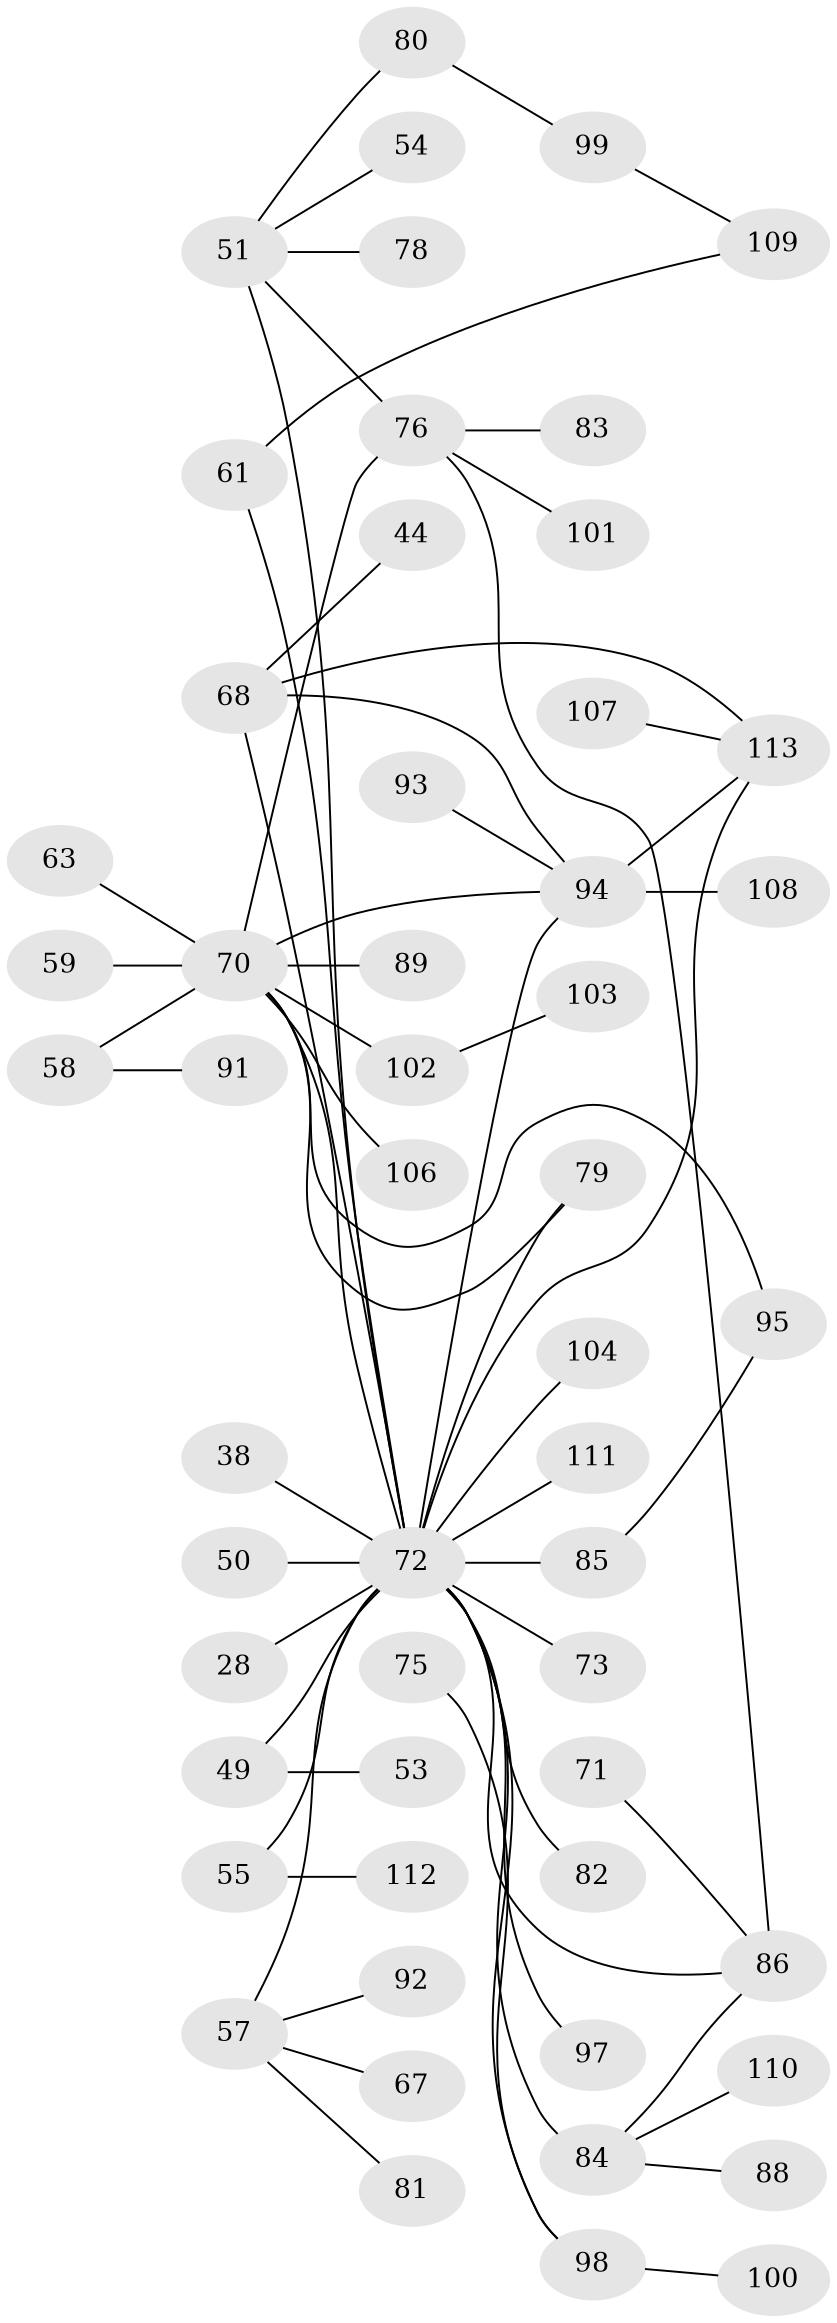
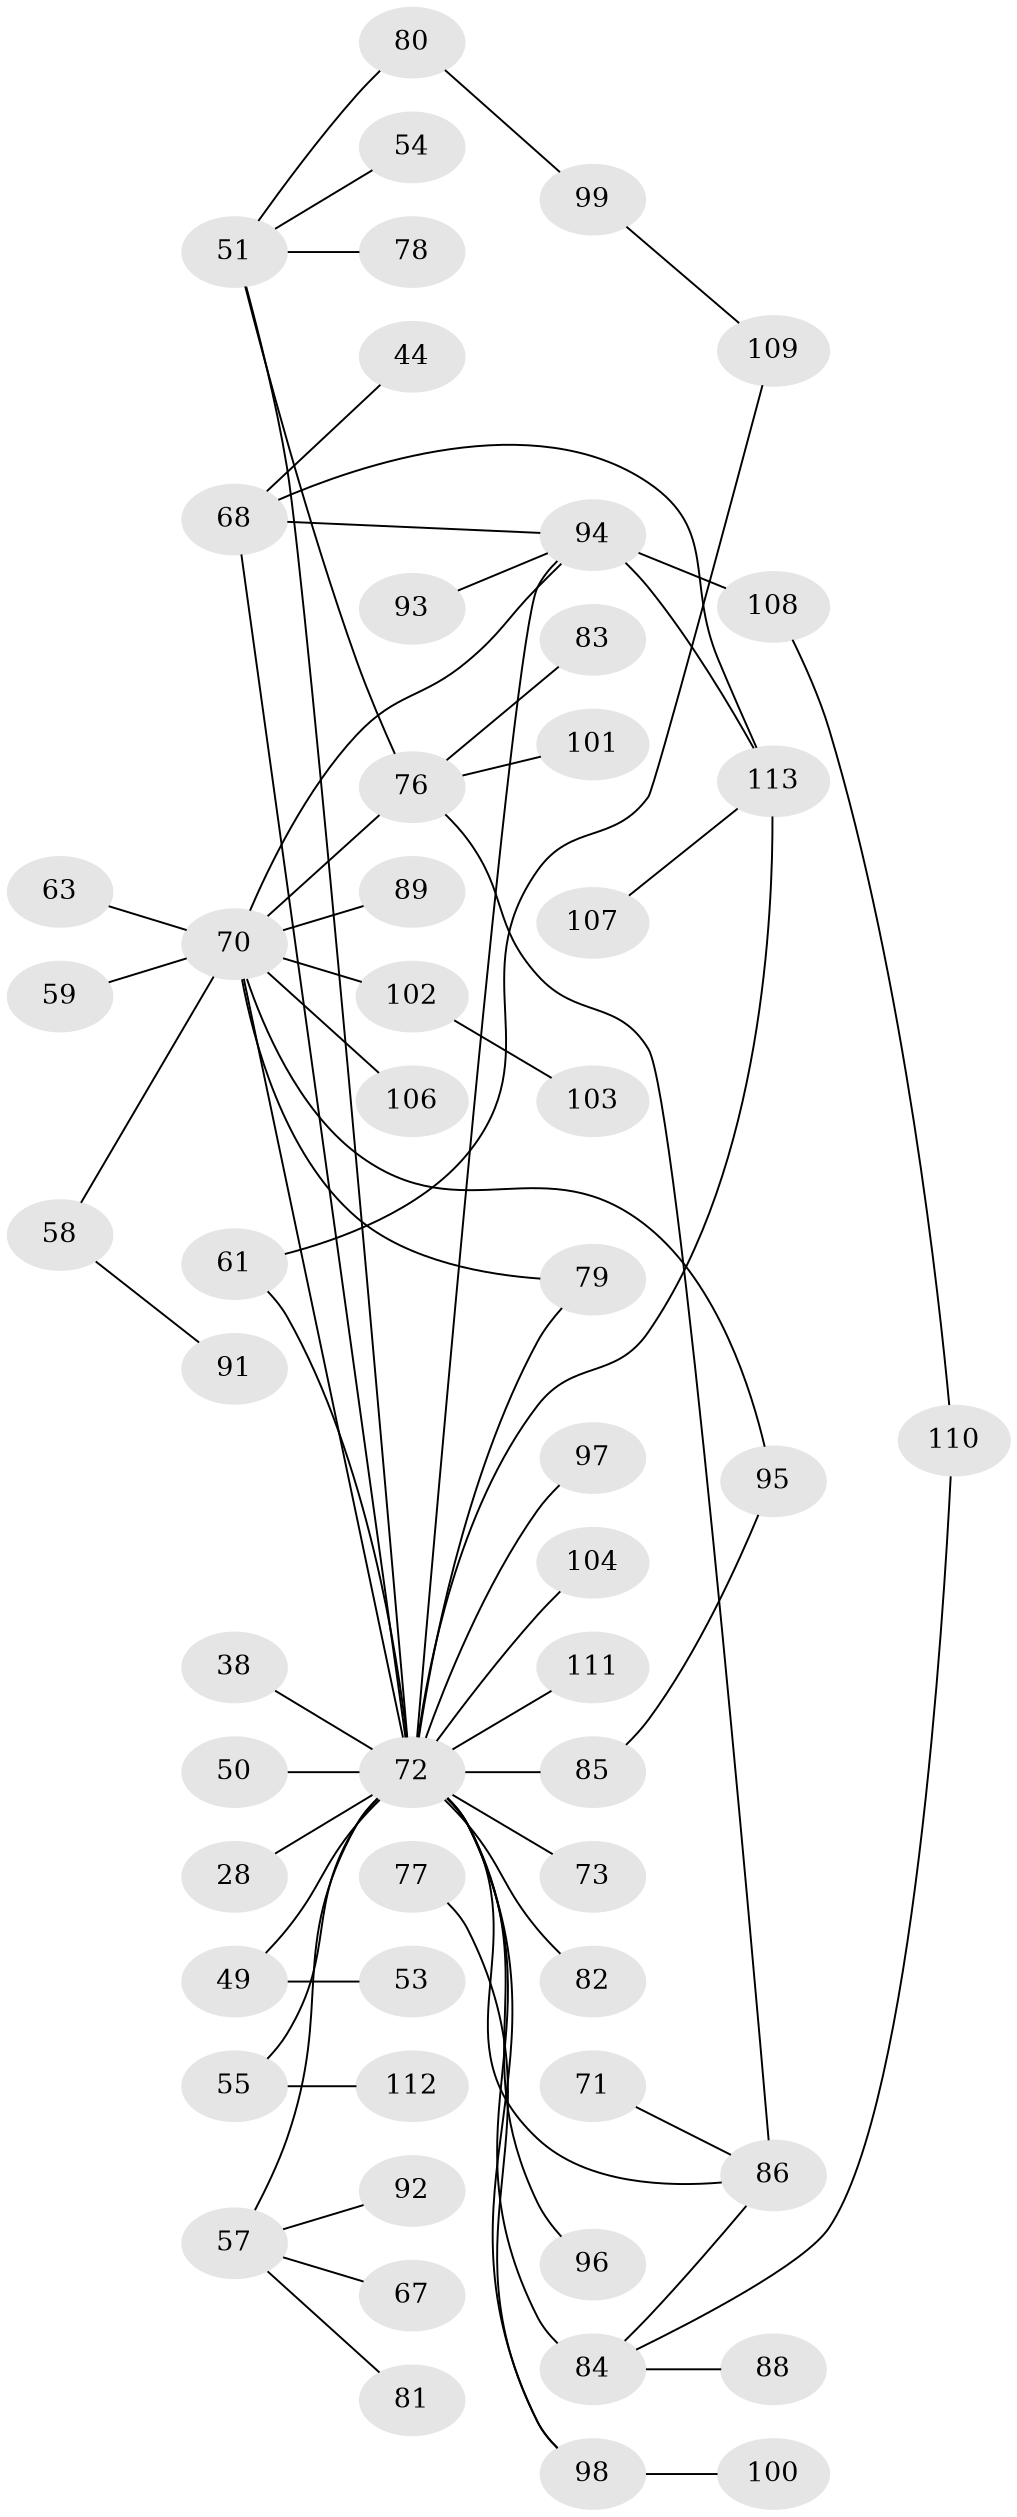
edge "108" -- "110": added
node "75": label "75" -> "77"
node "96": added
